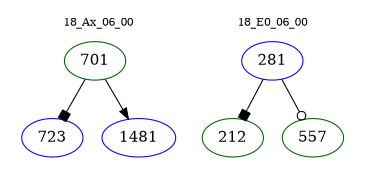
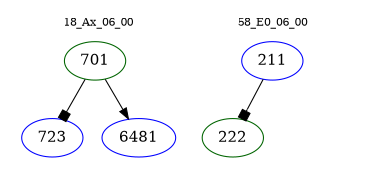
cluster "18_E0_06_00": label "18_E0_06_00" -> "58_E0_06_00"
node "281": label "281" -> "211"
node "1481": label "1481" -> "6481"
node "212": label "212" -> "222"
node "557": removed
